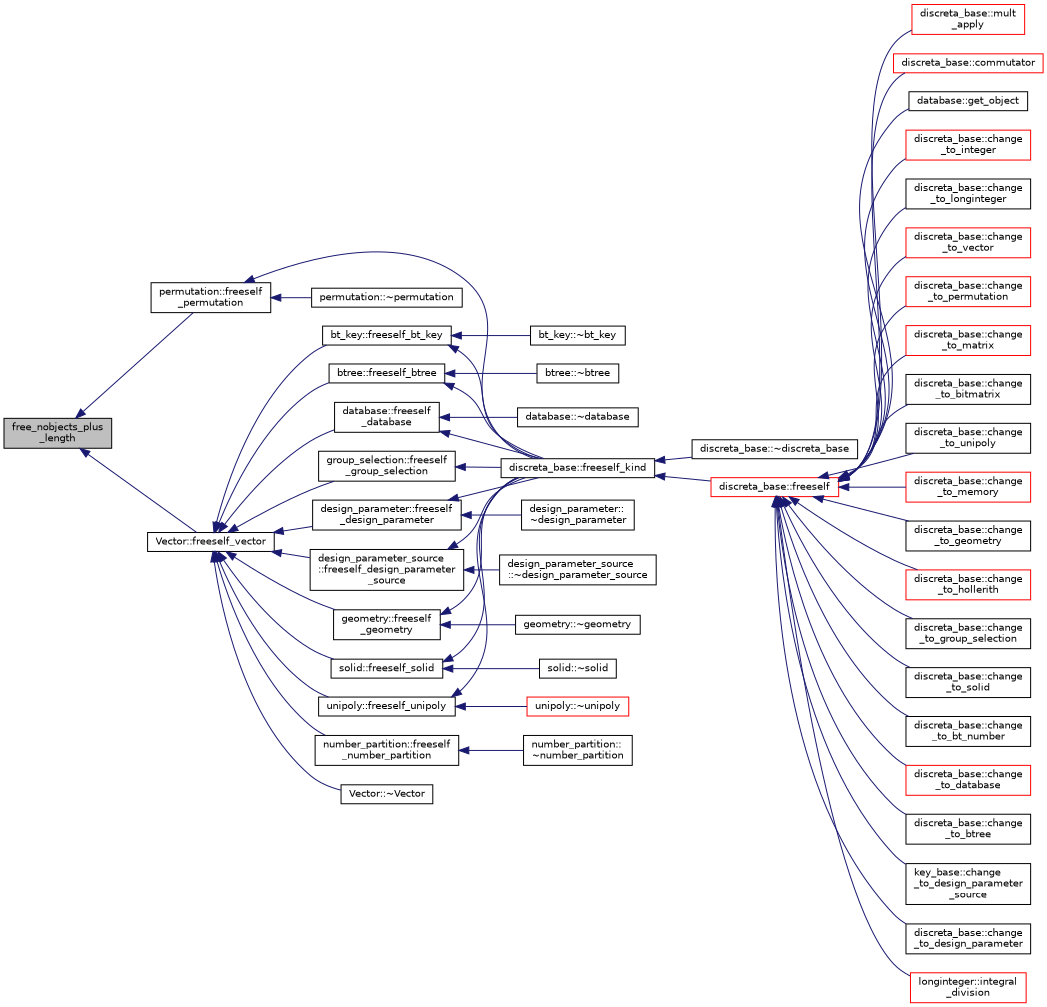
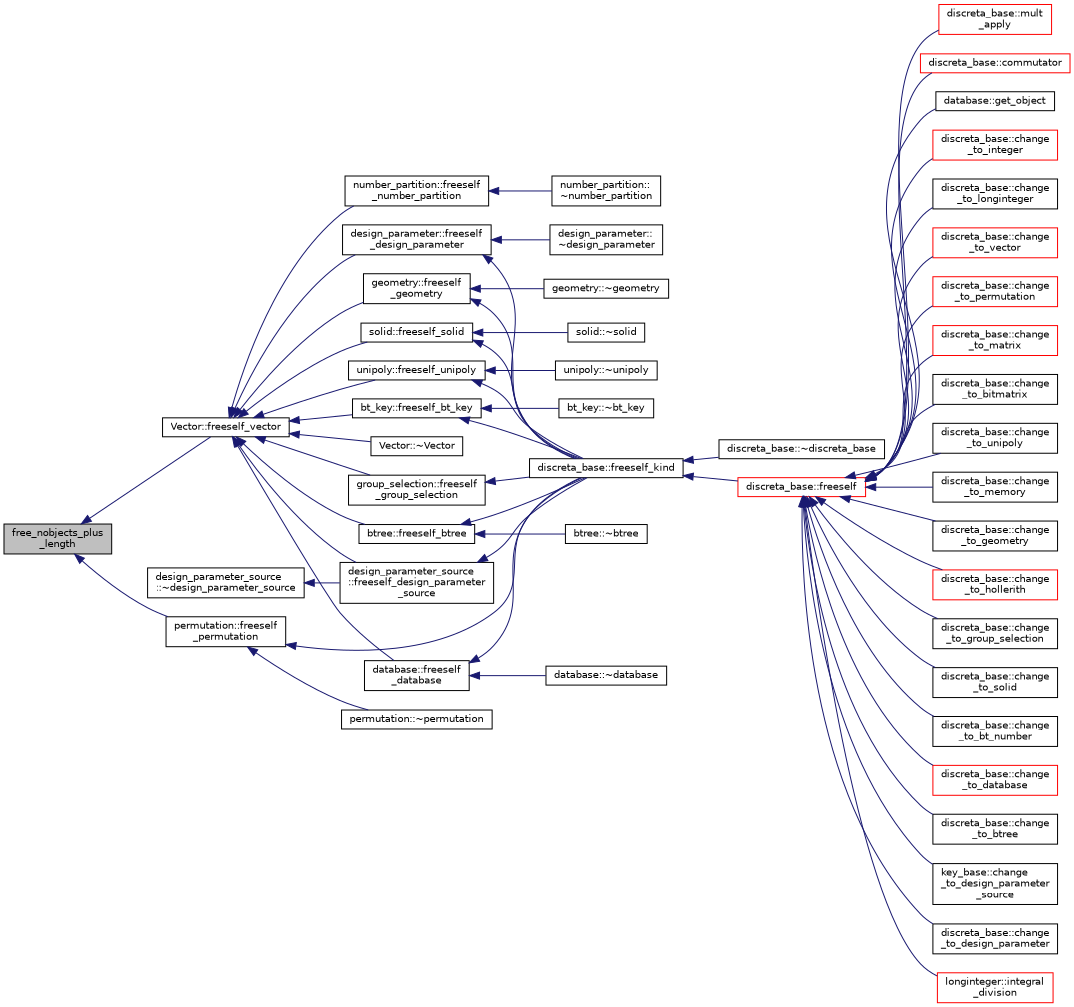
node "discreta_base::change _to_memory": color red -> black
edge "design_parameter_source ::~design_parameter_source" -> "design_parameter_source ::freeself_design_parameter _source": reversed
node "unipoly::~unipoly": color red -> black
